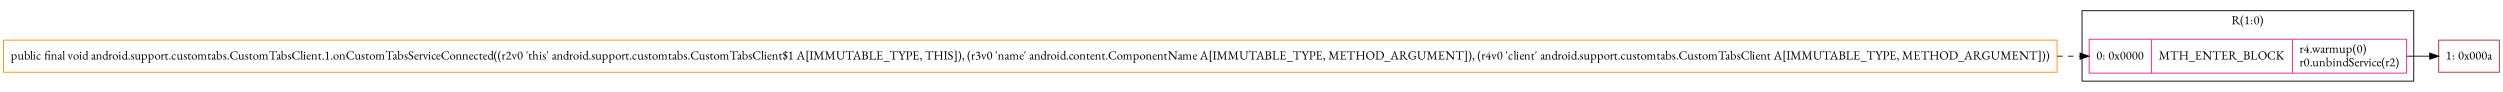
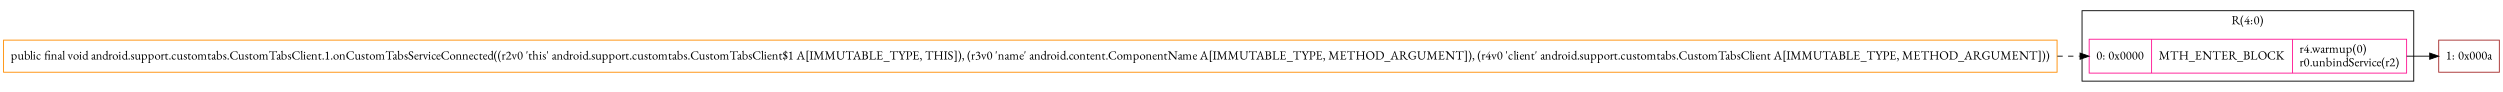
cluster "R(1:0)": label "R(1:0)" -> "R(4:0)"
